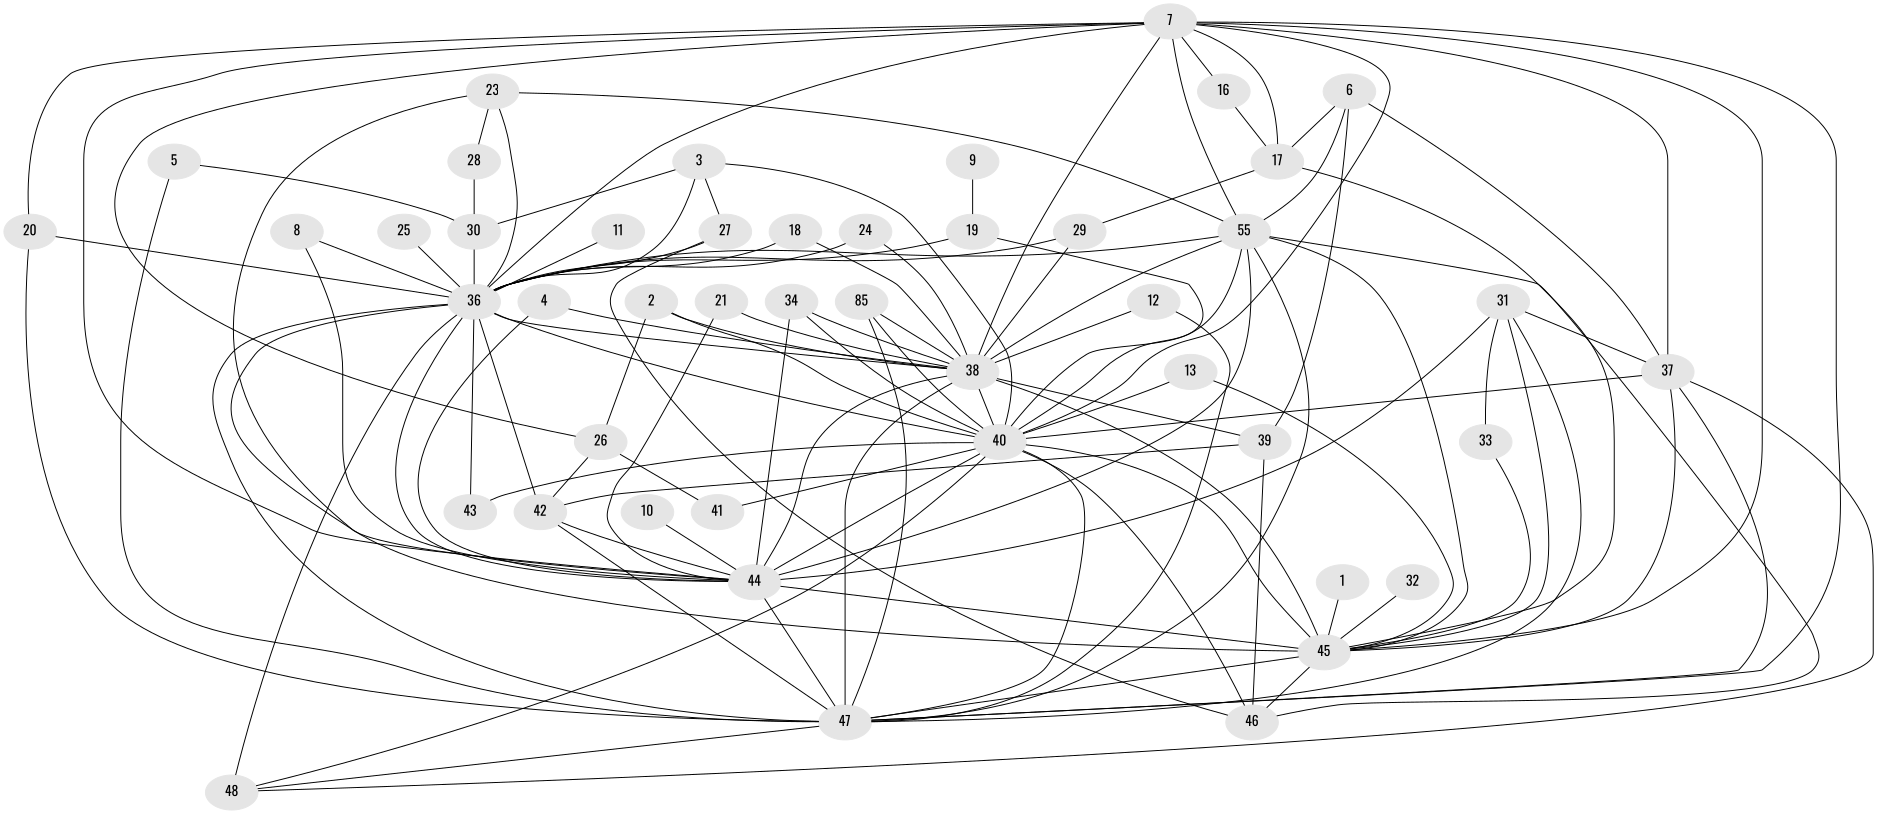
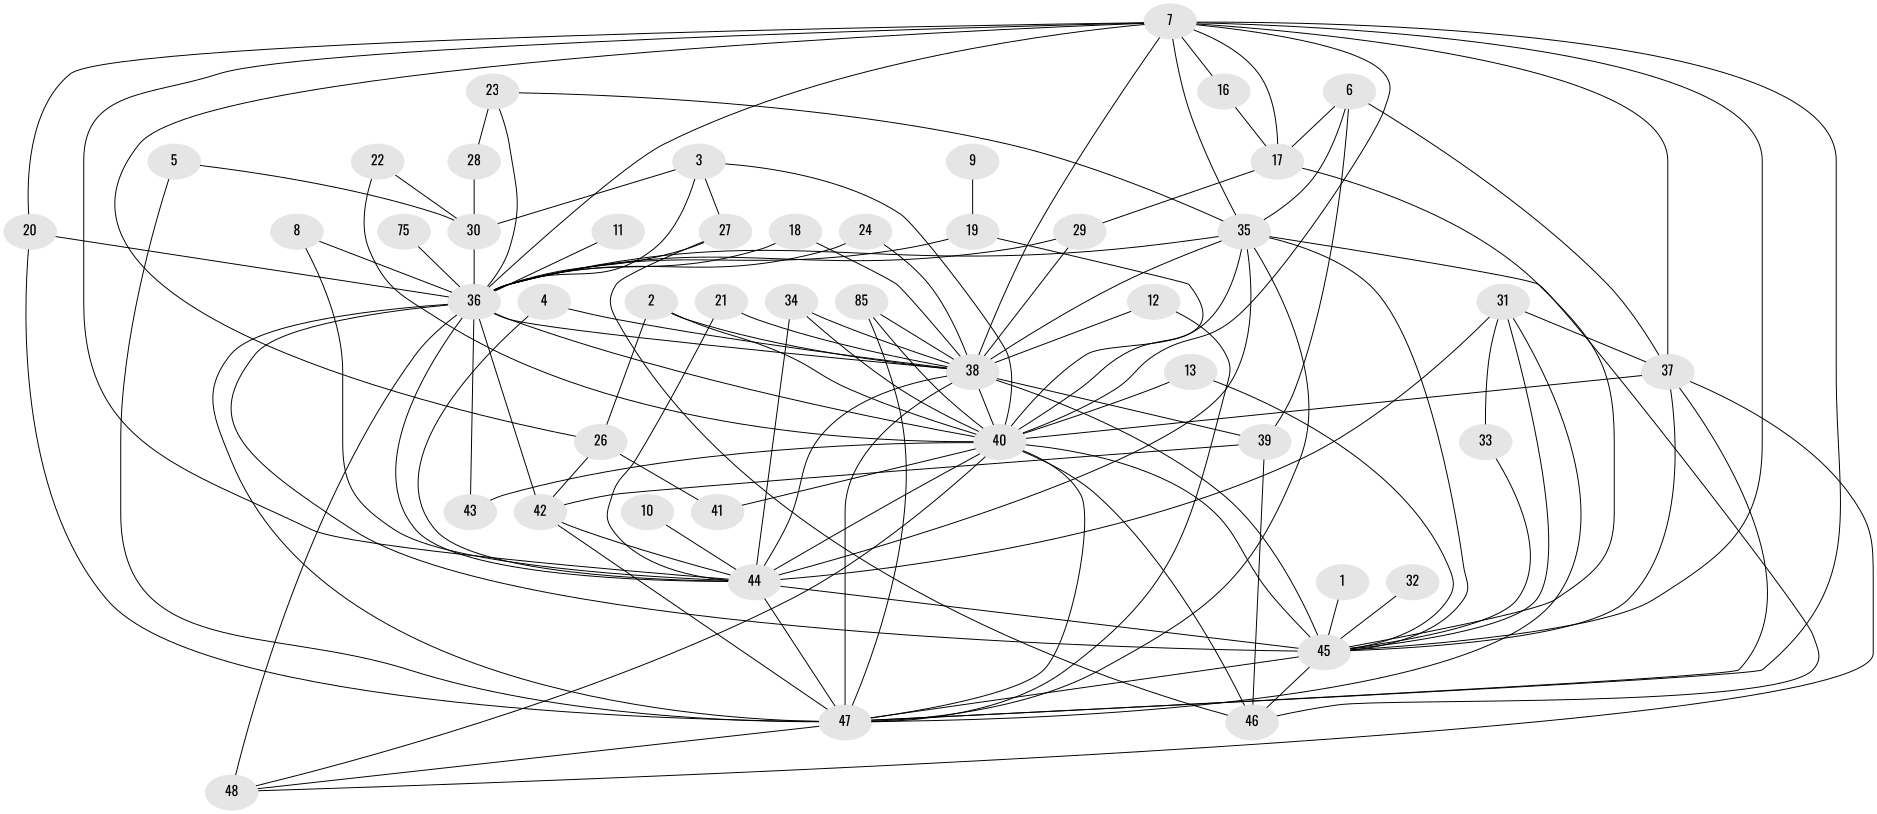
node "22": added
node "25": label "25" -> "75"
node "55": label "55" -> "35"
edge "23" -- "44": removed
